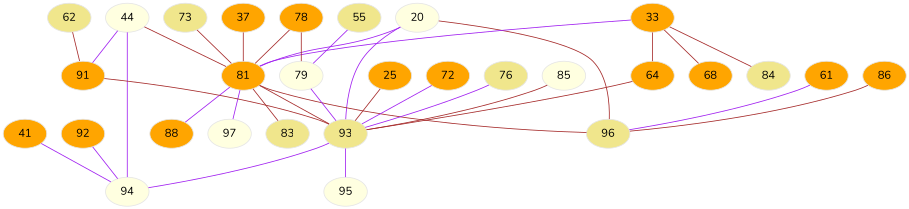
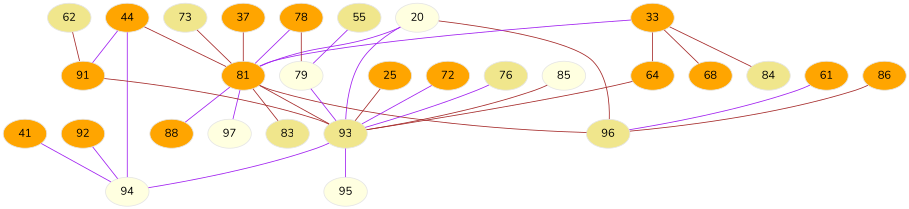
node "44": fillcolor lightyellow -> orange
edge "78" -- "81": color brown -> purple
